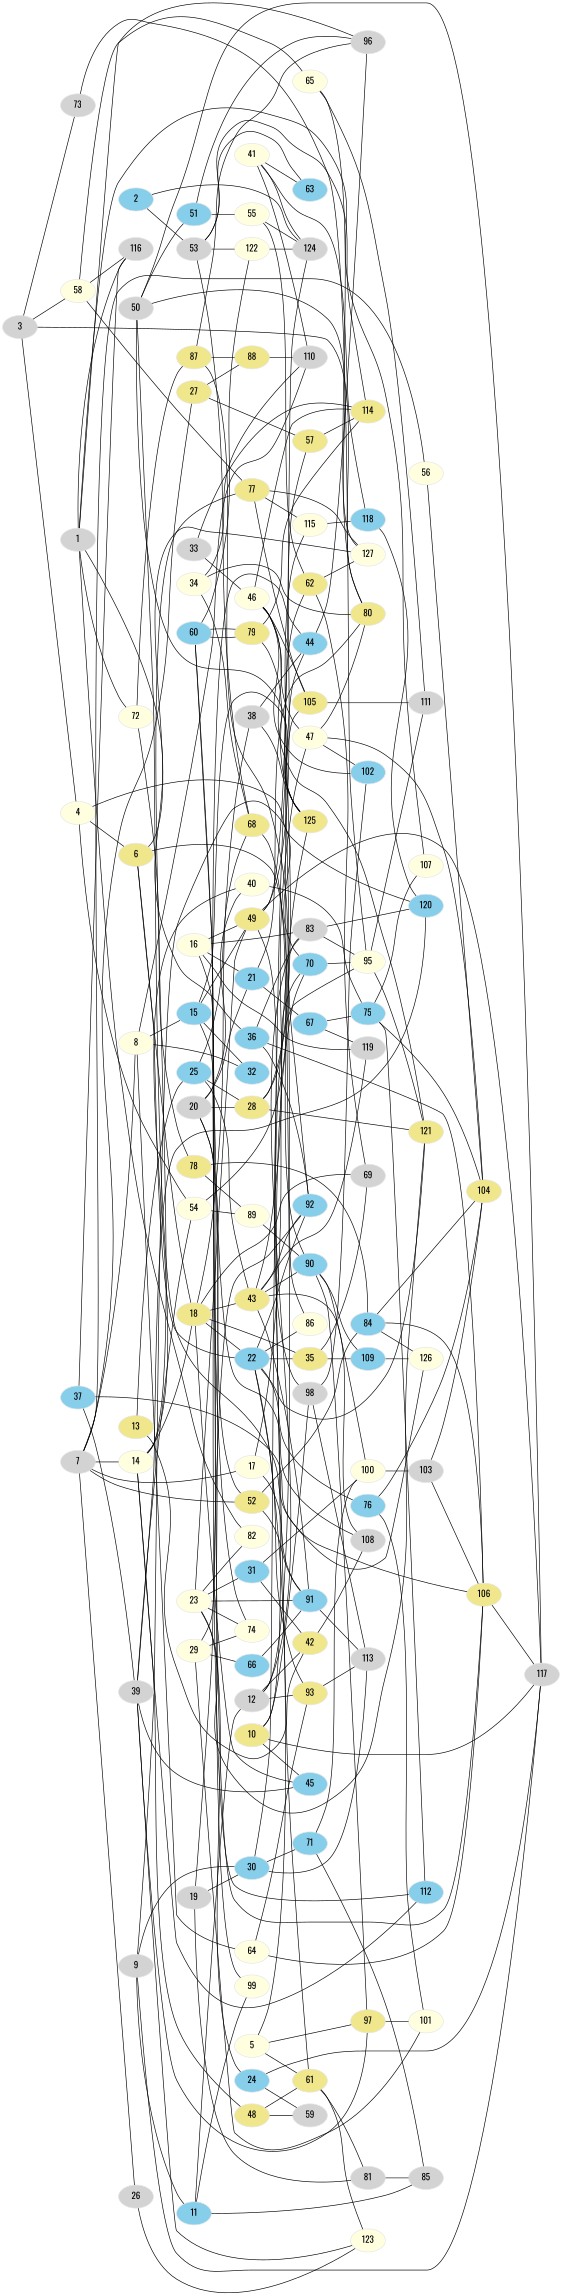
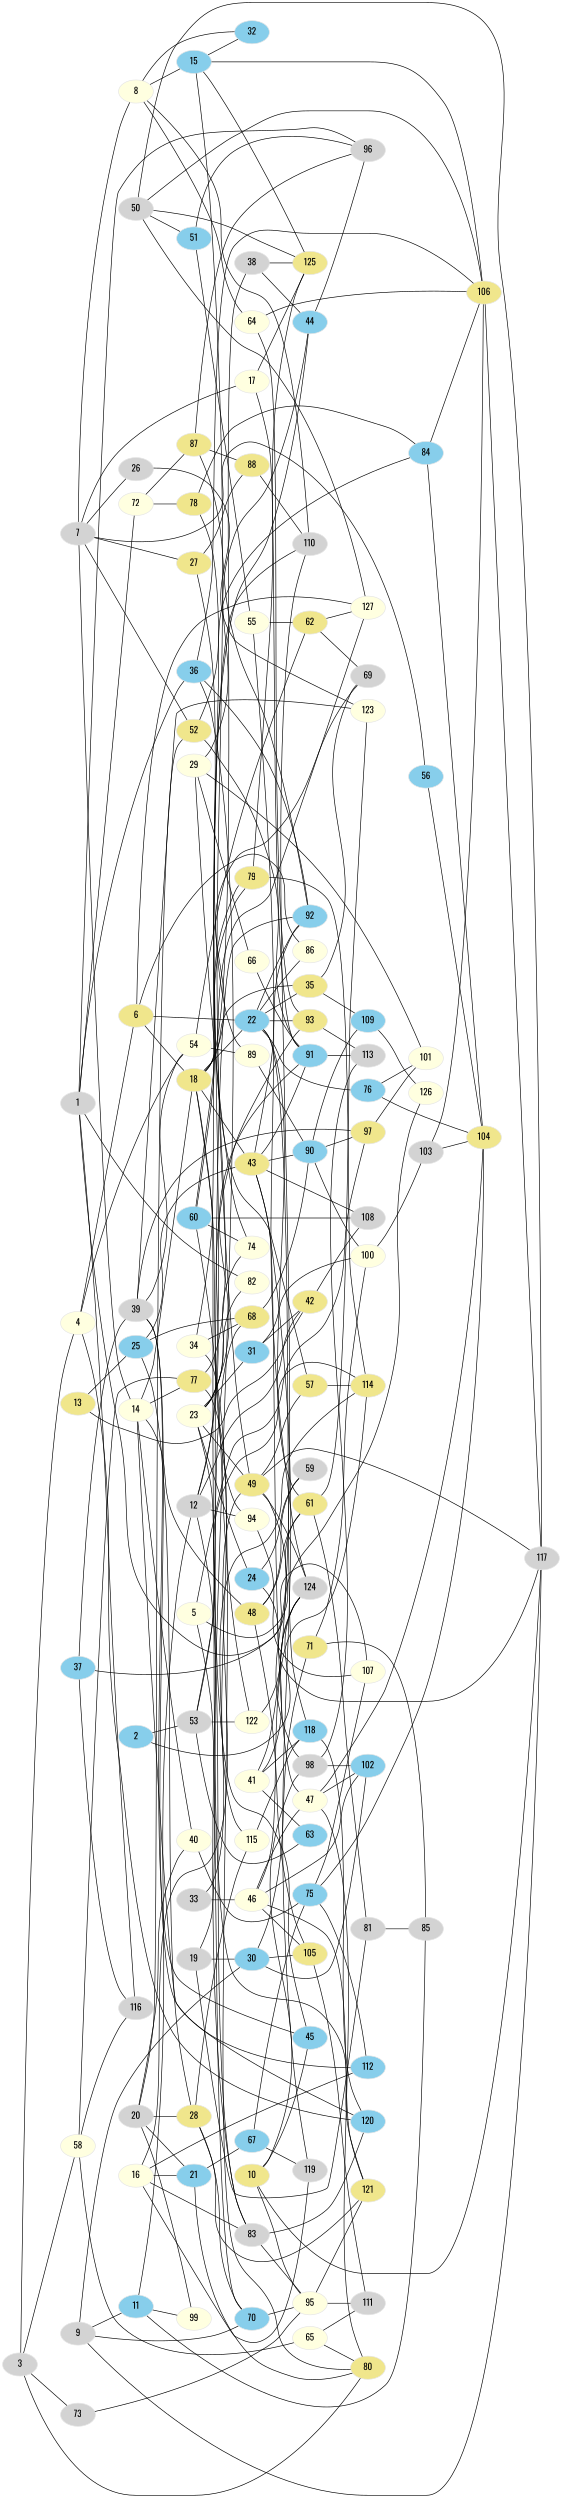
node "56": fillcolor lightyellow -> skyblue
edge "77" -- "105": now "48" -- "105"
edge "84" -- "126": removed
edge "121" -- "22": now "118" -- "22"
node "94": added
node "66": fillcolor skyblue -> lightyellow
edge "113" -- "30": now "102" -- "30"
node "71": fillcolor skyblue -> khaki
